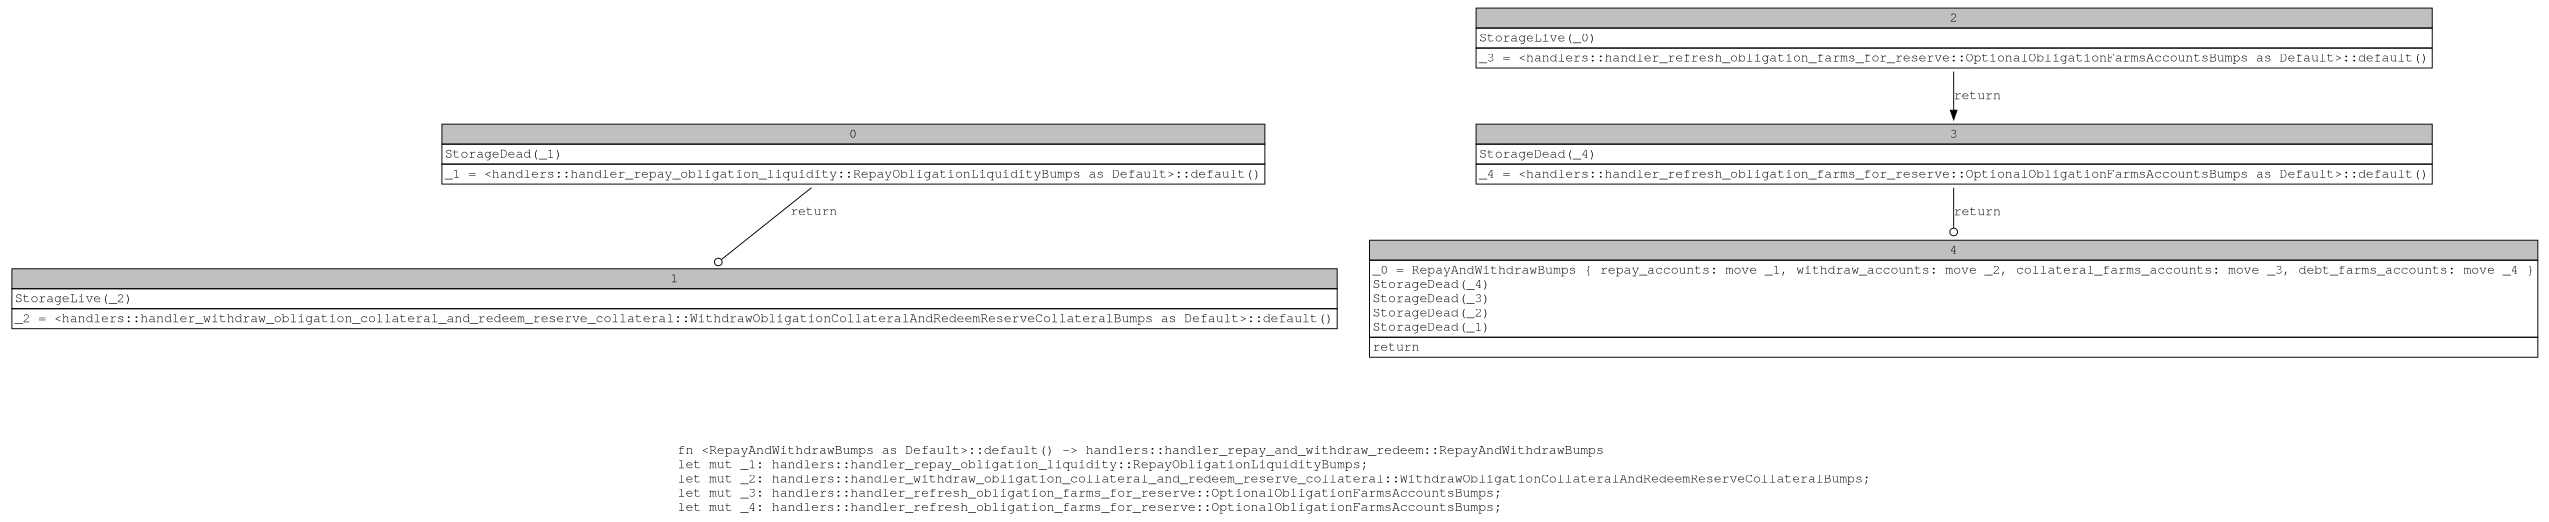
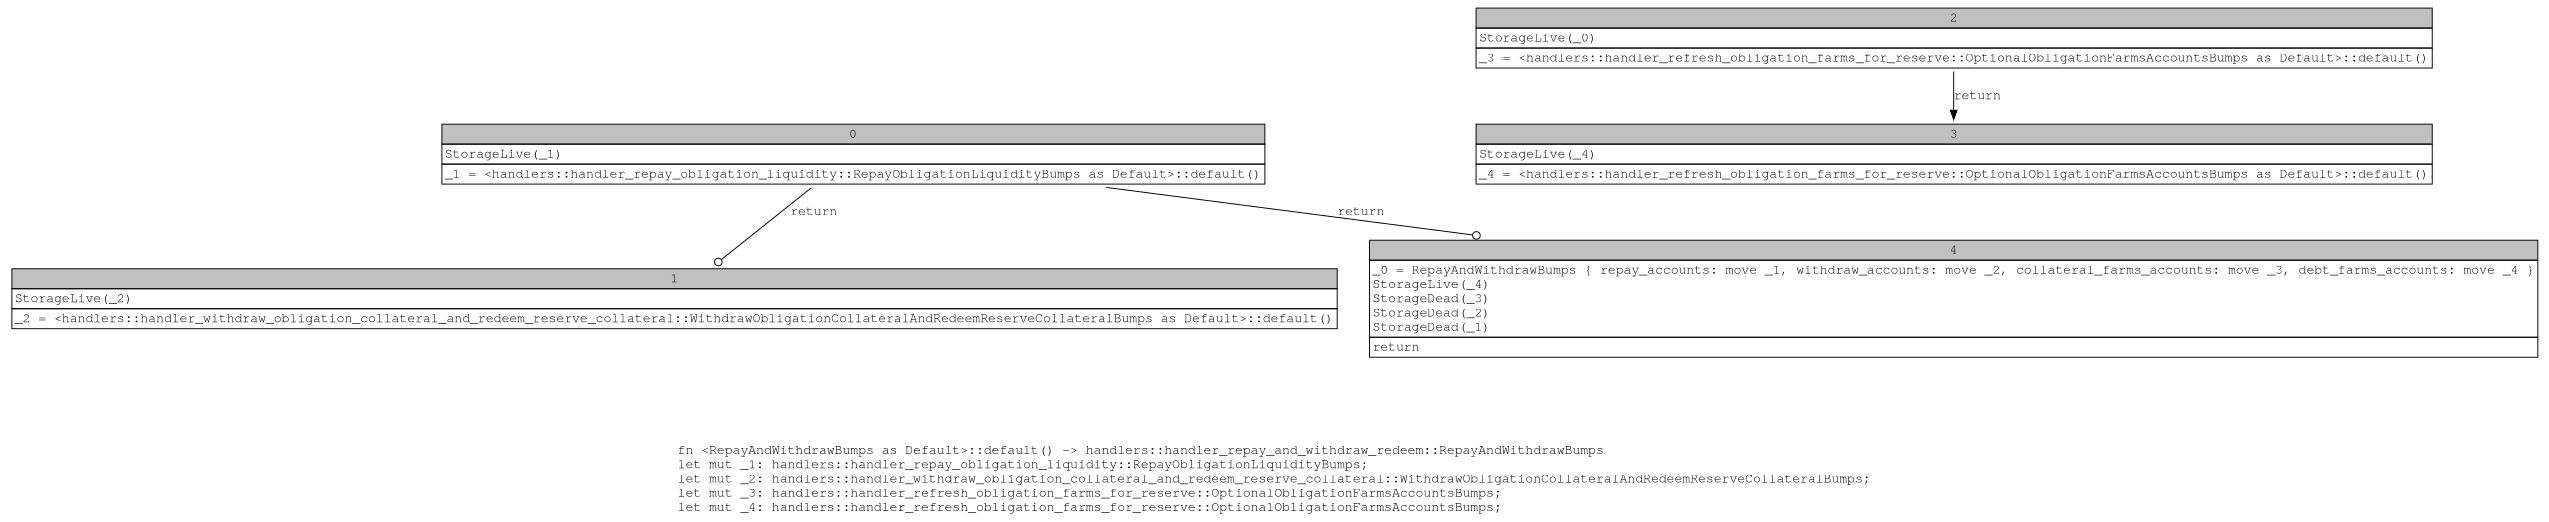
node "0": text "StorageDead(_1)" -> "StorageLive(_1)"
node "3": text "StorageDead(_4)" -> "StorageLive(_4)"
edge "3" -> "4": now "0" -> "4"
node "4": text "StorageDead(_4)" -> "StorageLive(_4)"
